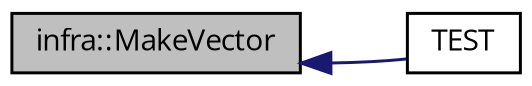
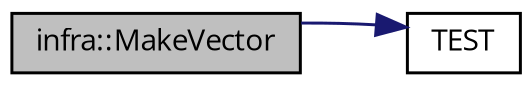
edge "TEST" -> "infra::MakeVector": reversed
